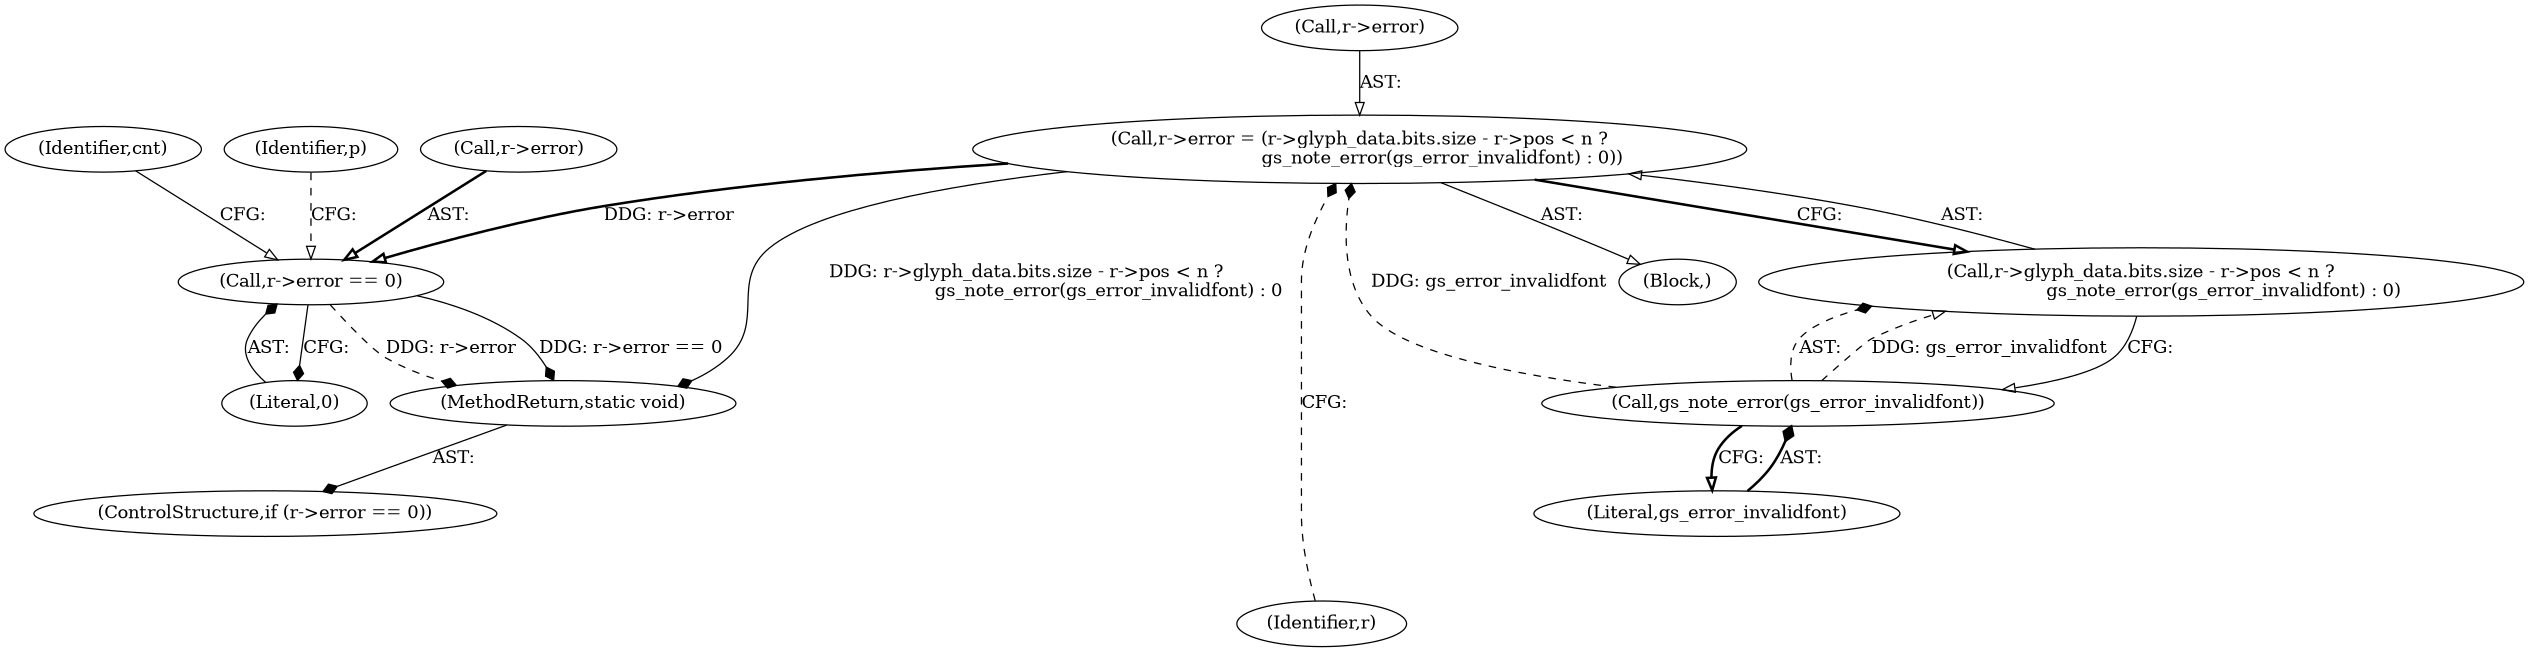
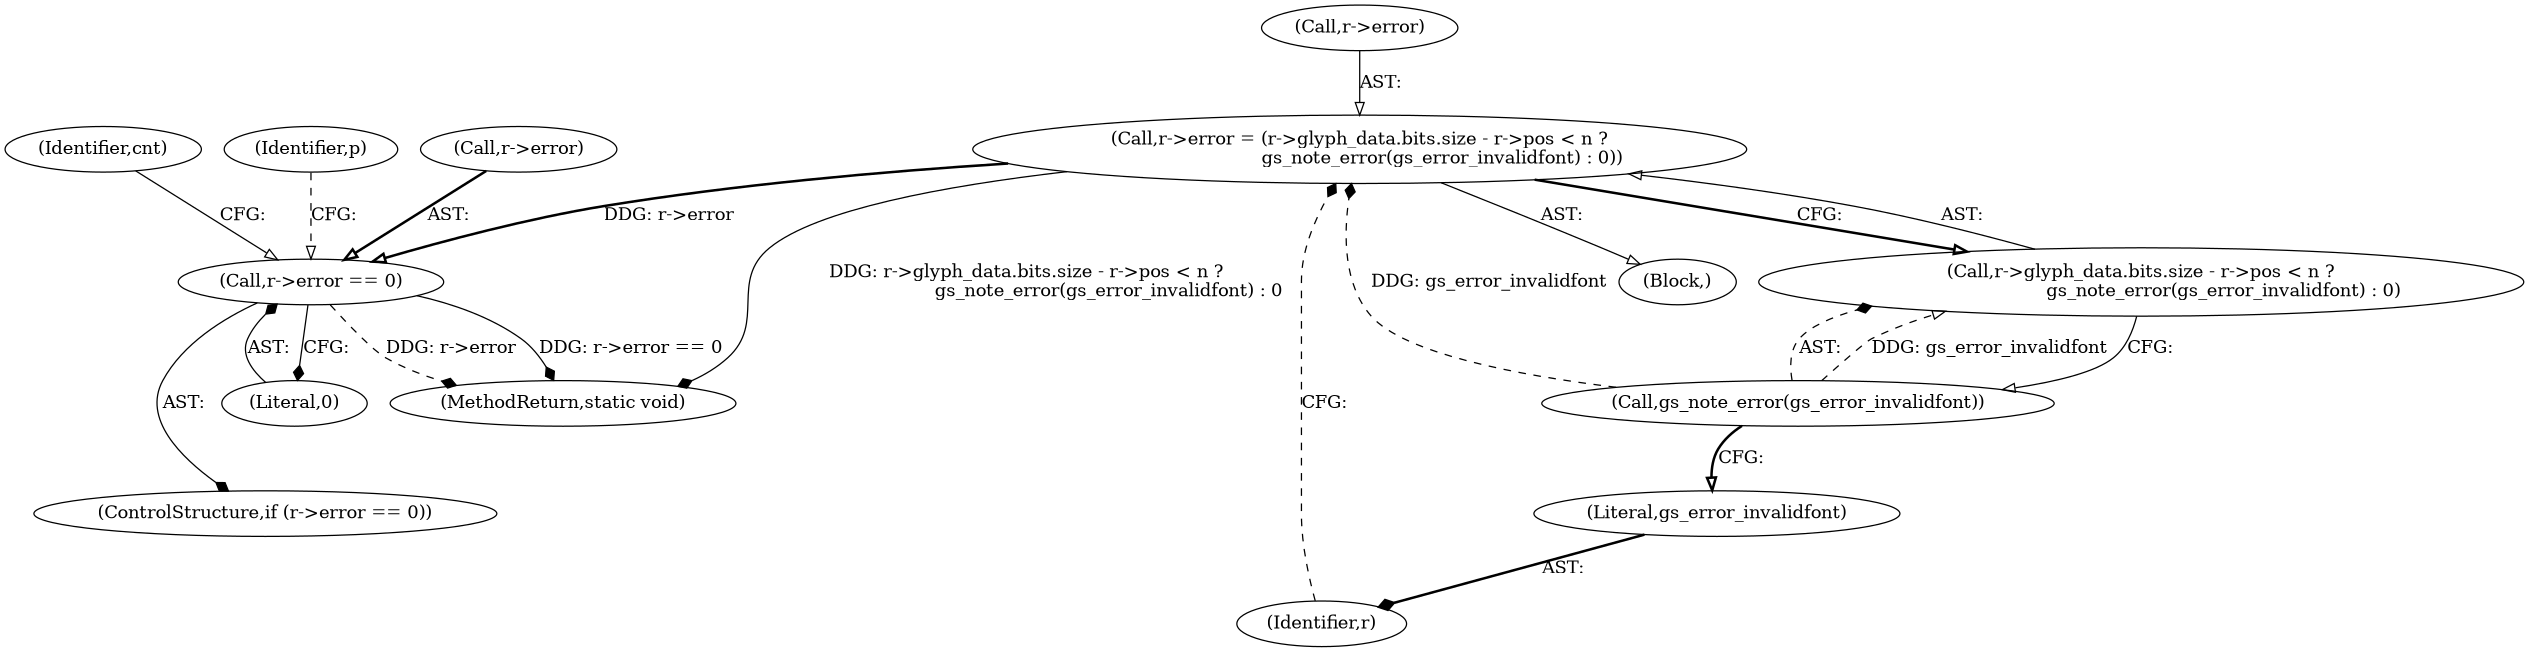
edge "(MethodReturn,static void)" -> "(ControlStructure,if (r->error == 0))": now "(Call,r->error == 0)" -> "(ControlStructure,if (r->error == 0))"
edge "(Literal,gs_error_invalidfont)" -> "(Call,gs_note_error(gs_error_invalidfont))": now "(Literal,gs_error_invalidfont)" -> "(Identifier,r)"
